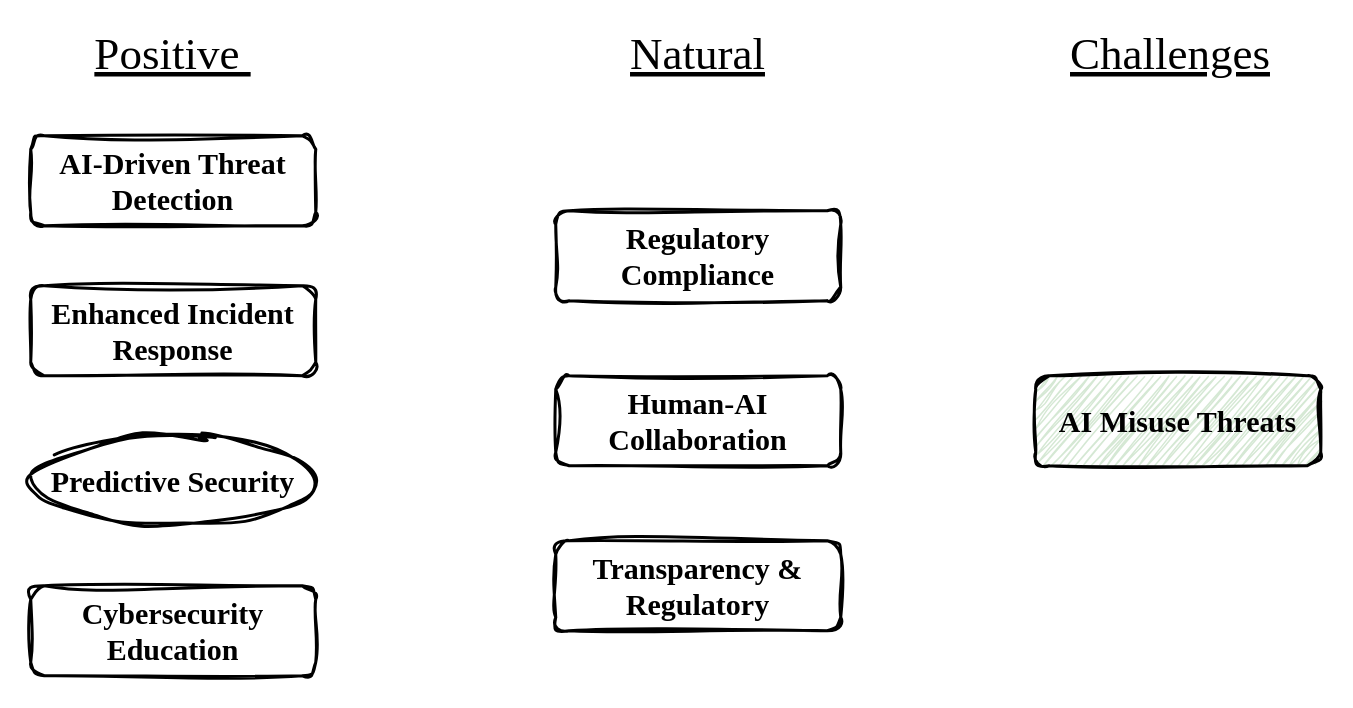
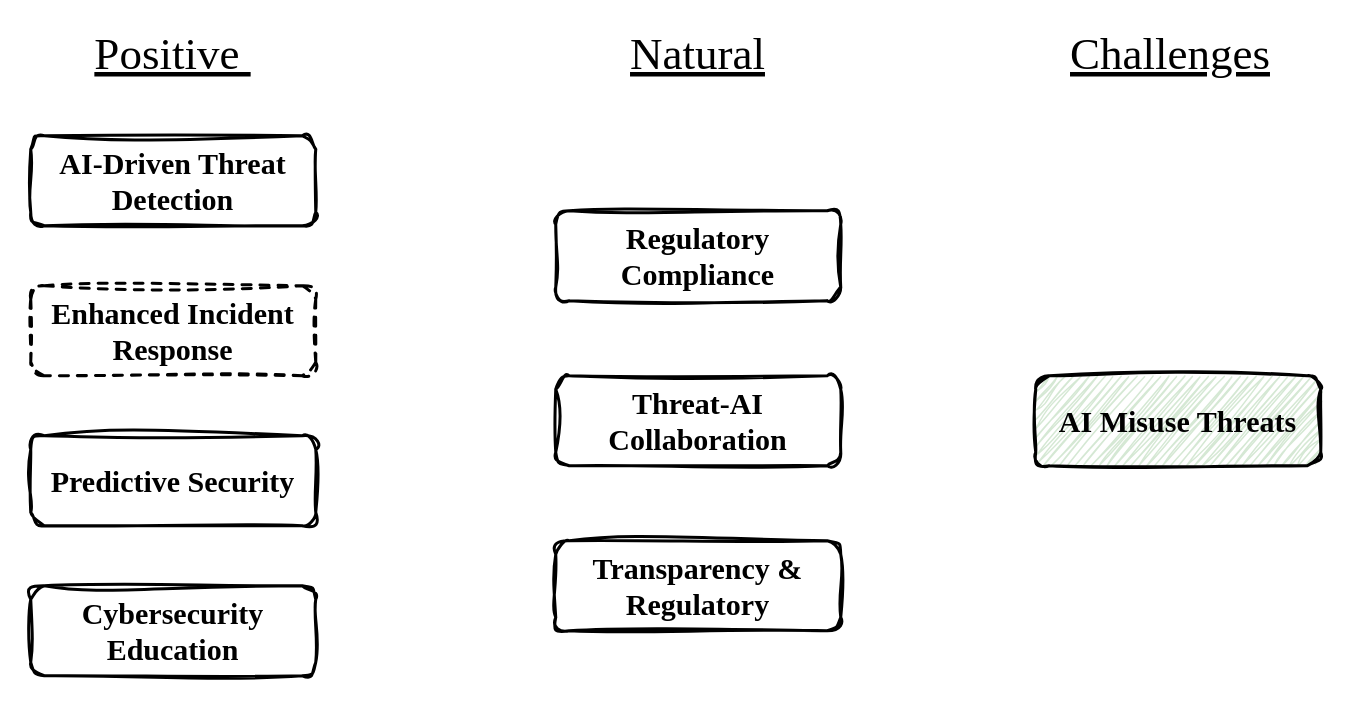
node "Enhanced Incident Response": style solid -> dashed
node "Human-AI Collaboration": label "Human-AI Collaboration" -> "Threat-AI Collaboration"
node "Predictive Security": shape ellipse -> rounded rectangle
